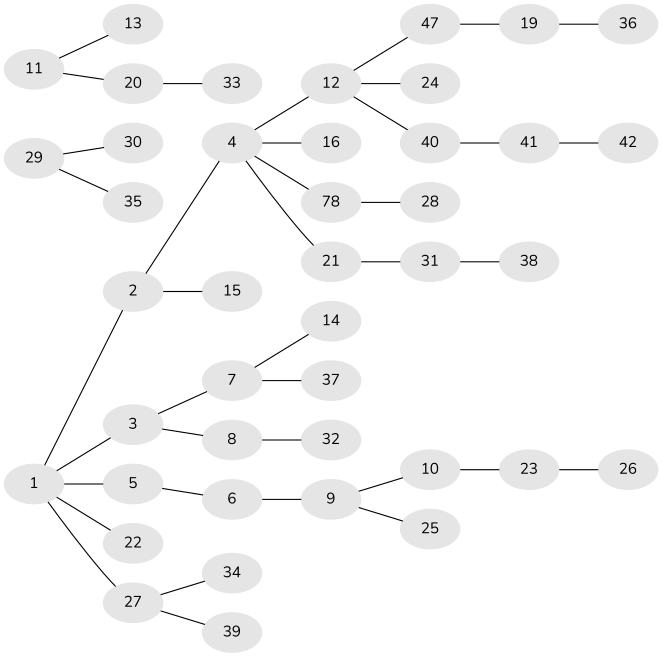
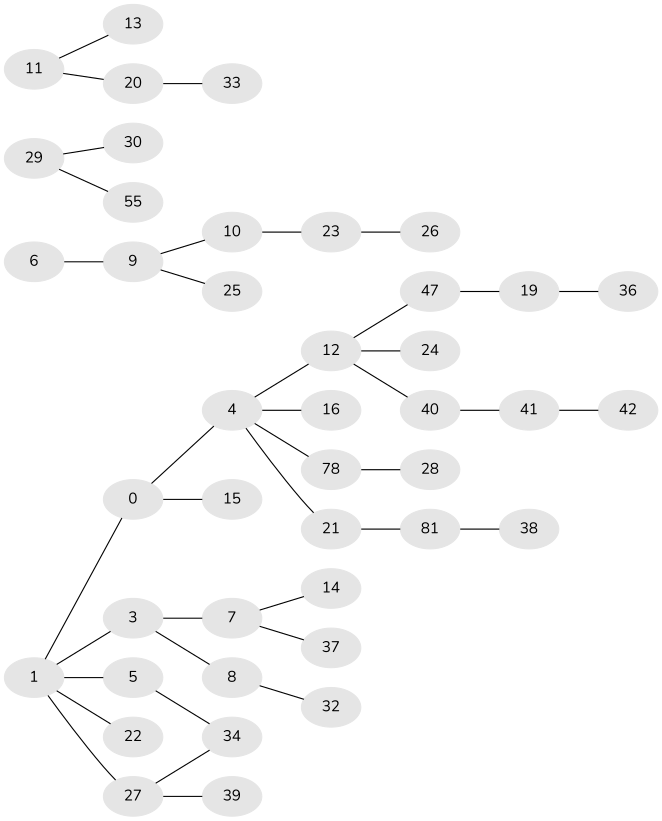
node "35": label "35" -> "55"
node "31": label "31" -> "81"
node "2": label "2" -> "0"
edge "5" -- "6": now "5" -- "34"
